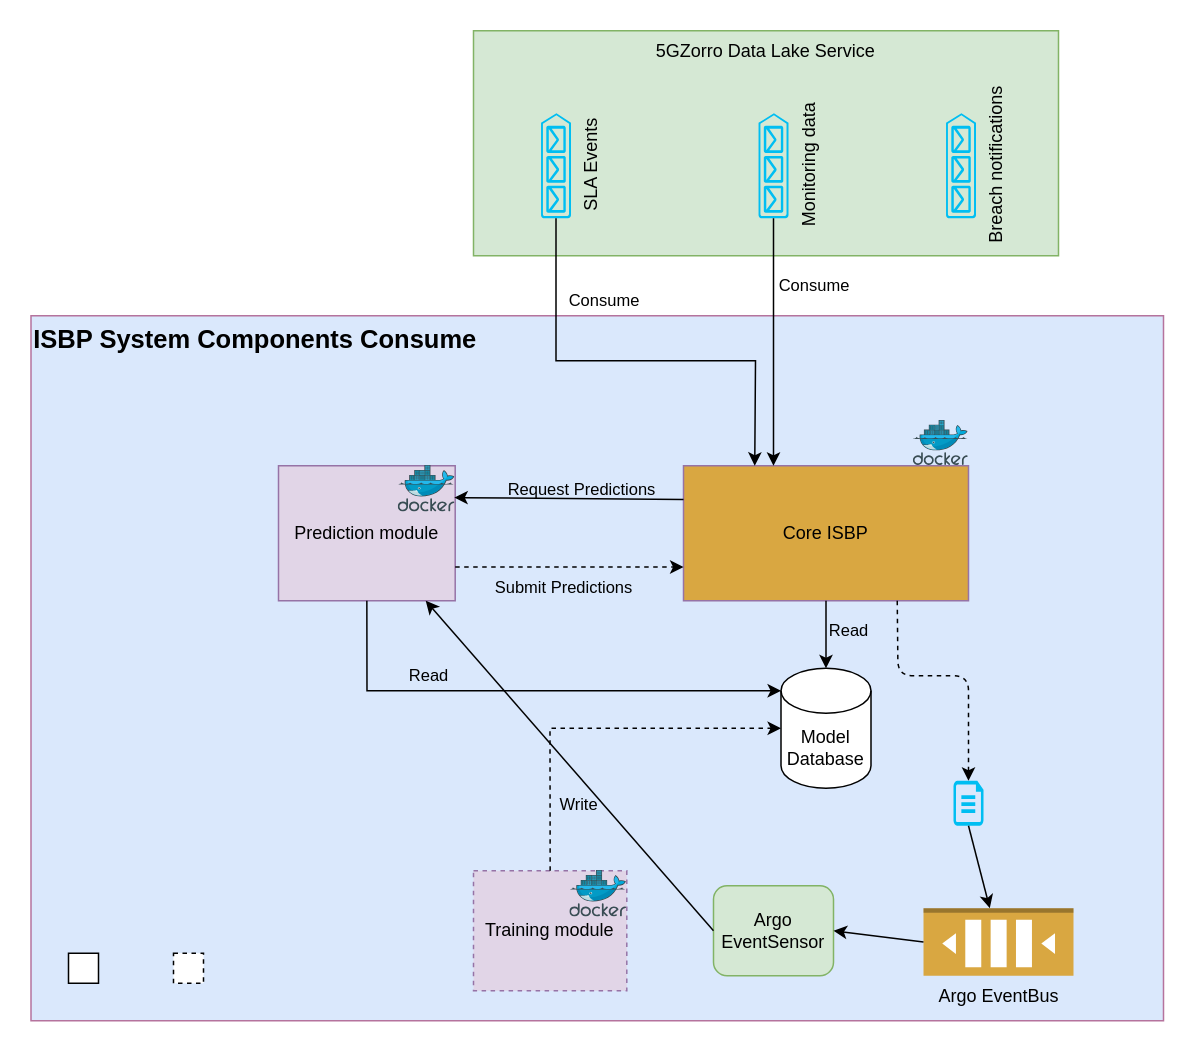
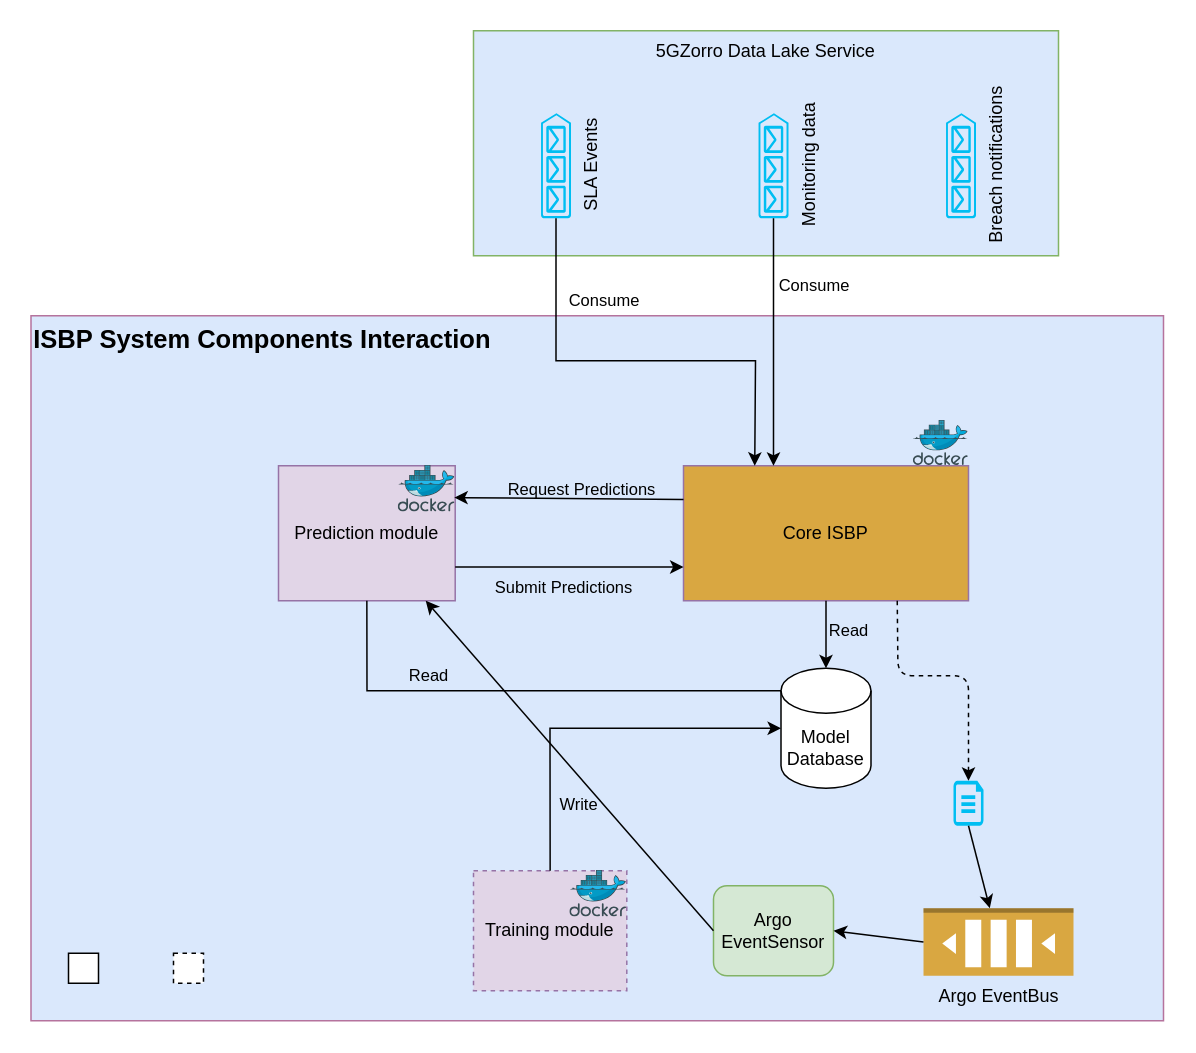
node "5GZorro Data Lake Service": fillcolor #d5e8d4 -> #dae8fc
node "ISBP System Components Consume": label "ISBP System Components Consume" -> "ISBP System Components Interaction"
edge "Prediction module" -> "Core ISBP": style dashed -> solid
edge "Prediction module" -> "Model Database": arrowhead classic -> none
edge "Training module" -> "Model Database": style dashed -> solid
